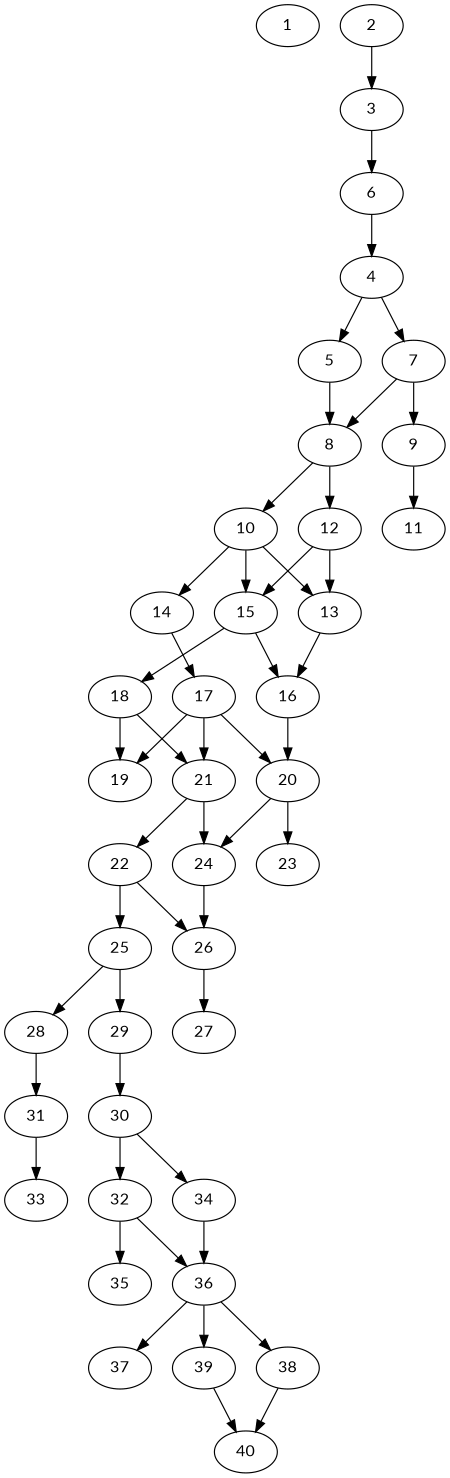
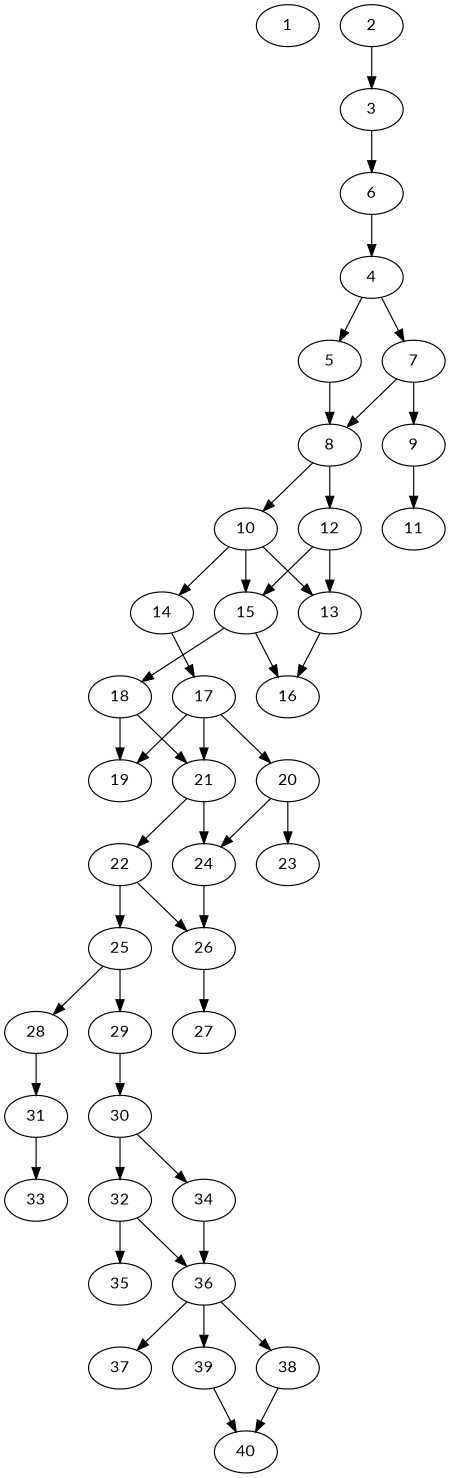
edge "16" -> "20": removed
